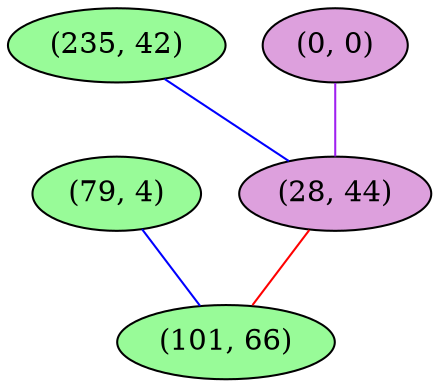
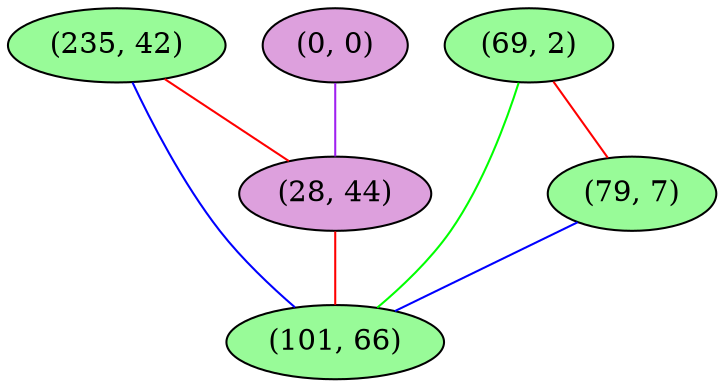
node "(69, 2)": added
edge "(235, 42)" -- "(28, 44)": color blue -> red
node "(79, 4)": label "(79, 4)" -> "(79, 7)"
edge "(235, 42)" -- "(101, 66)": added
